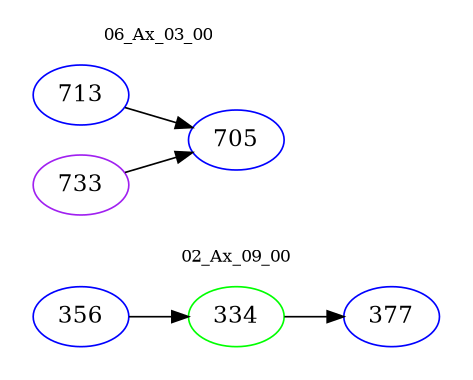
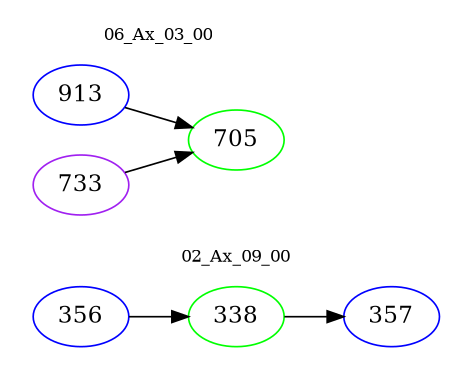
node "713": label "713" -> "913"
node "705": color blue -> green
node "334": label "334" -> "338"
node "377": label "377" -> "357"
